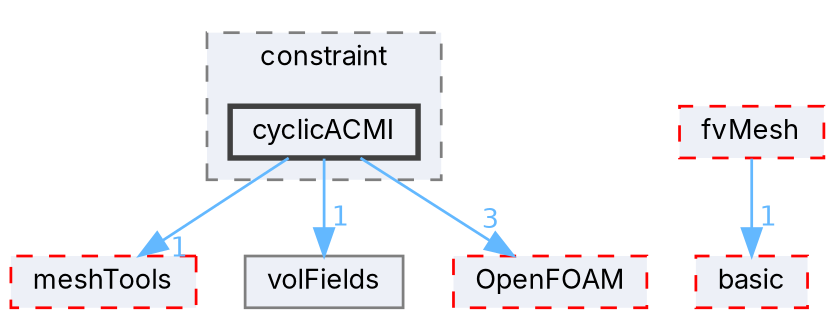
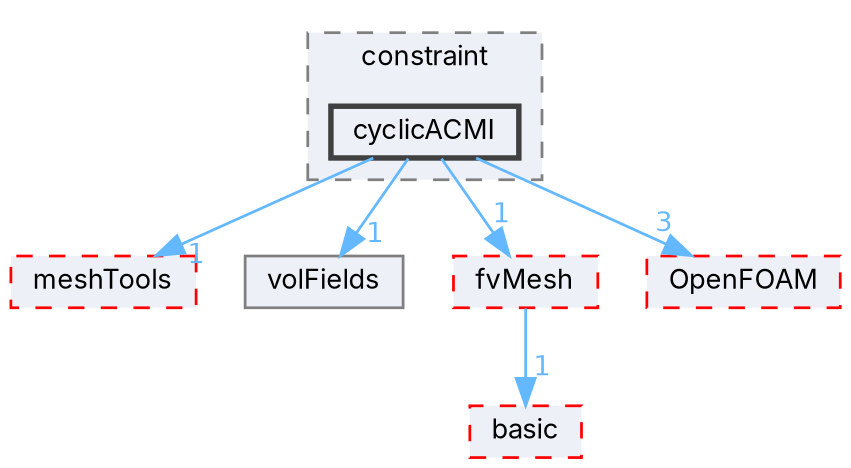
edge "cyclicACMI" -> "fvMesh": added
